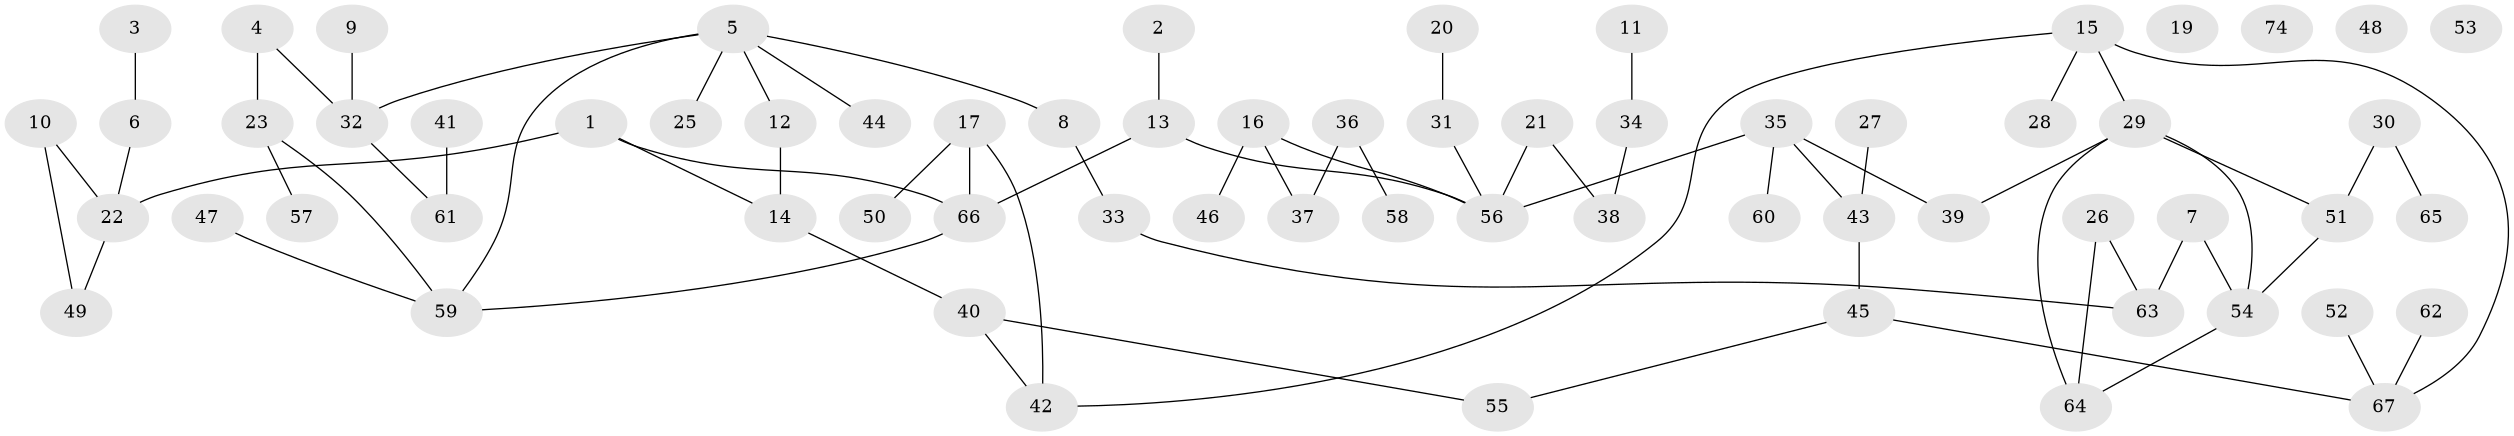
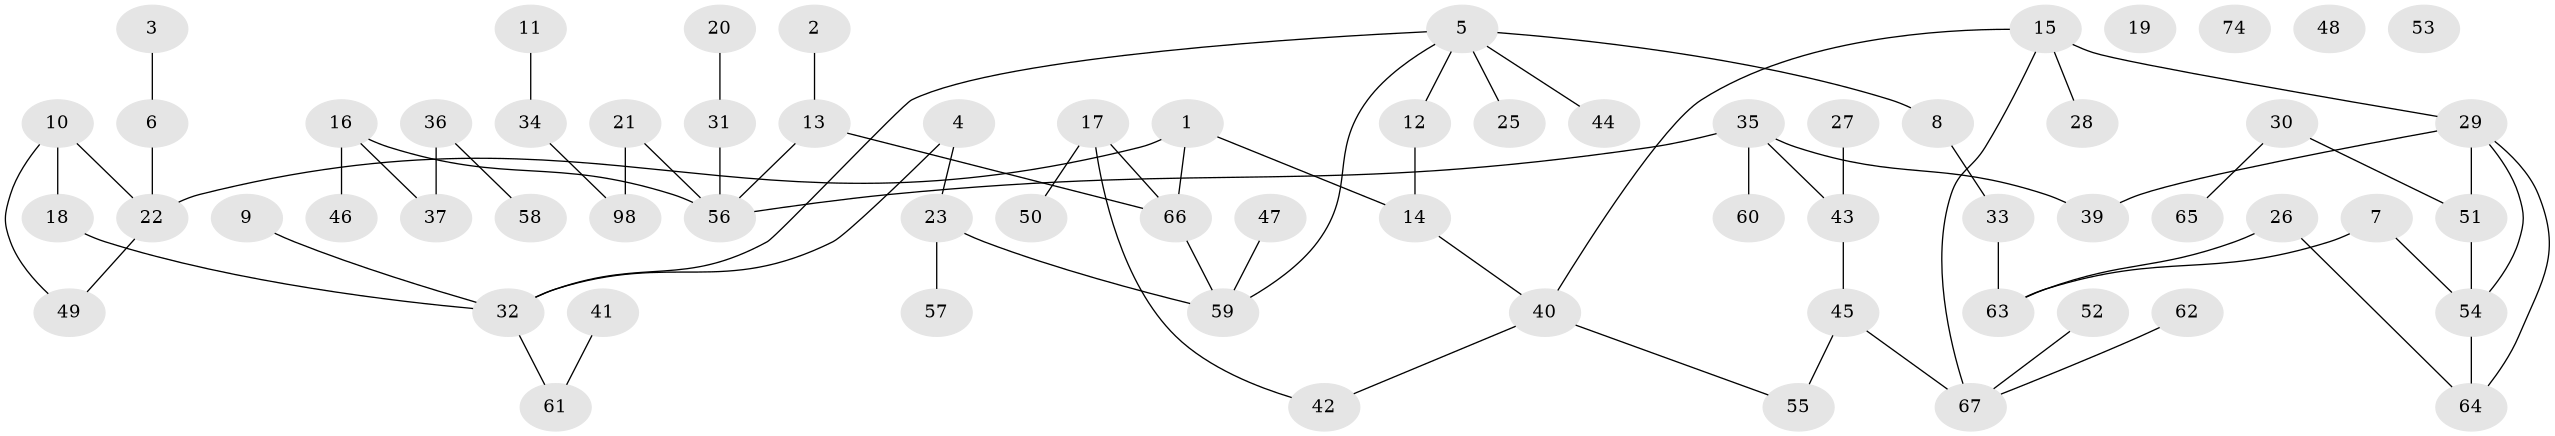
node "18": added
node "38": label "38" -> "98"
edge "15" -- "42": now "15" -- "40"
